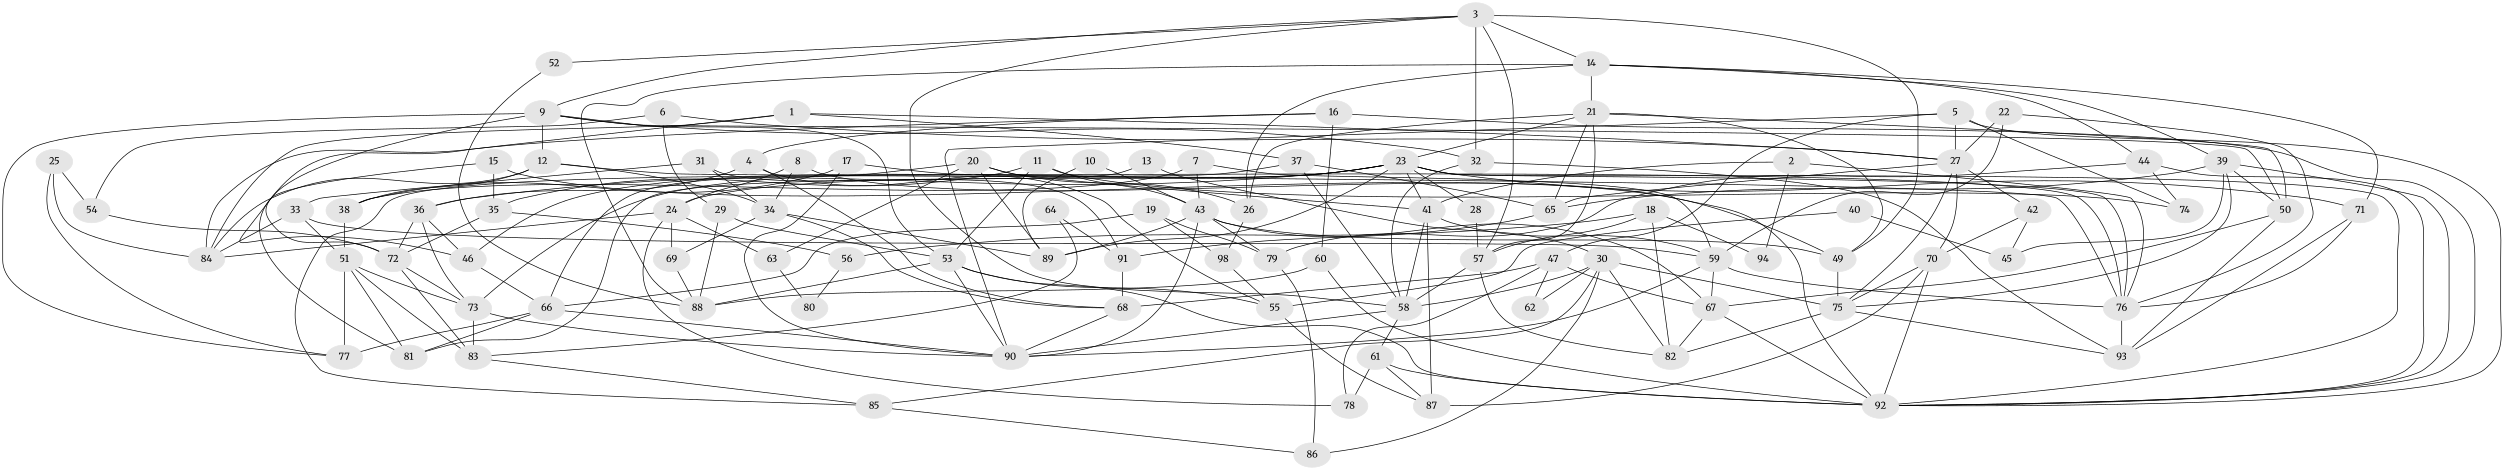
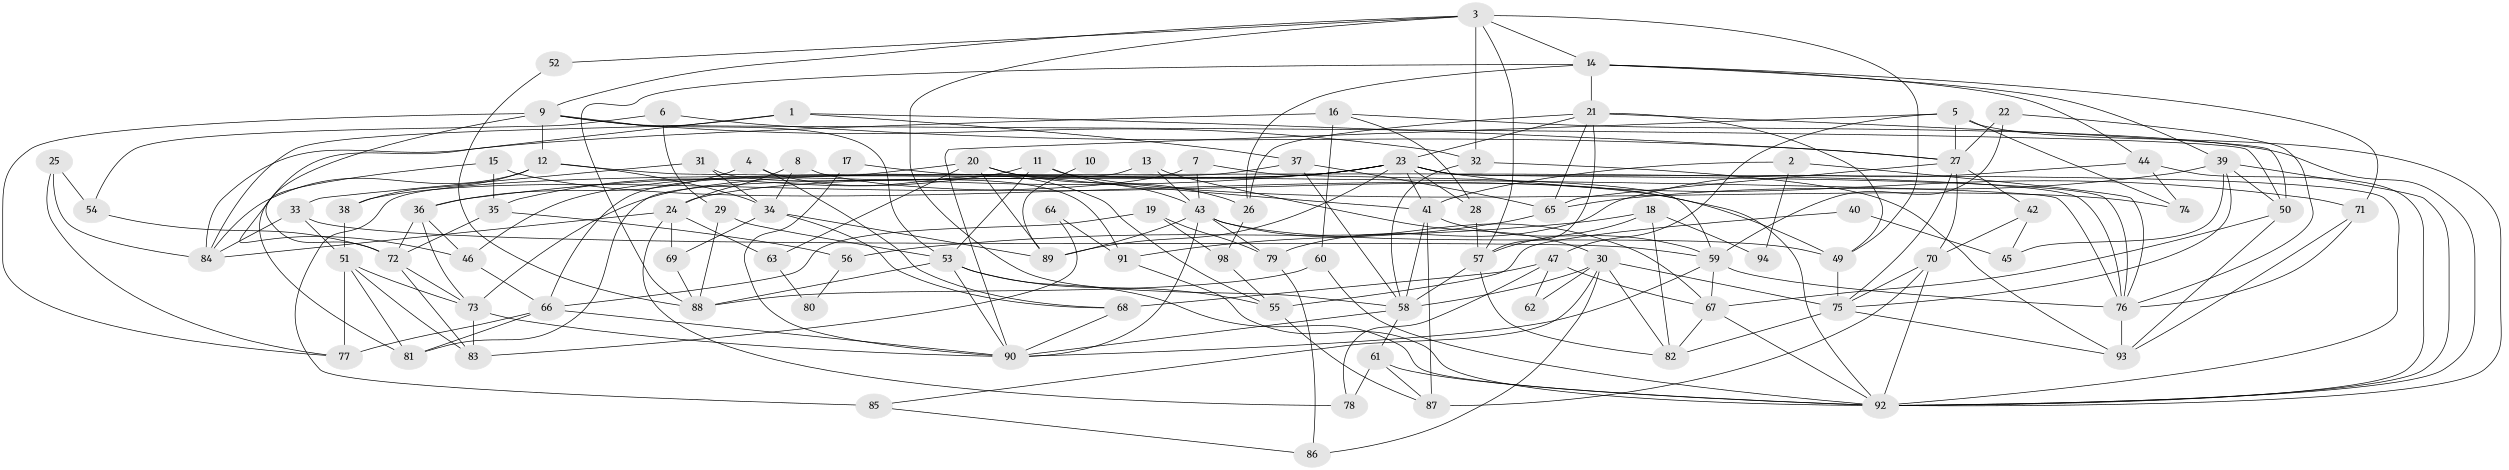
edge "16" -- "4": now "16" -- "28"
edge "10" -- "43": now "13" -- "43"
edge "17" -- "38": removed
edge "91" -- "68": now "91" -- "92"
edge "83" -- "85": removed
